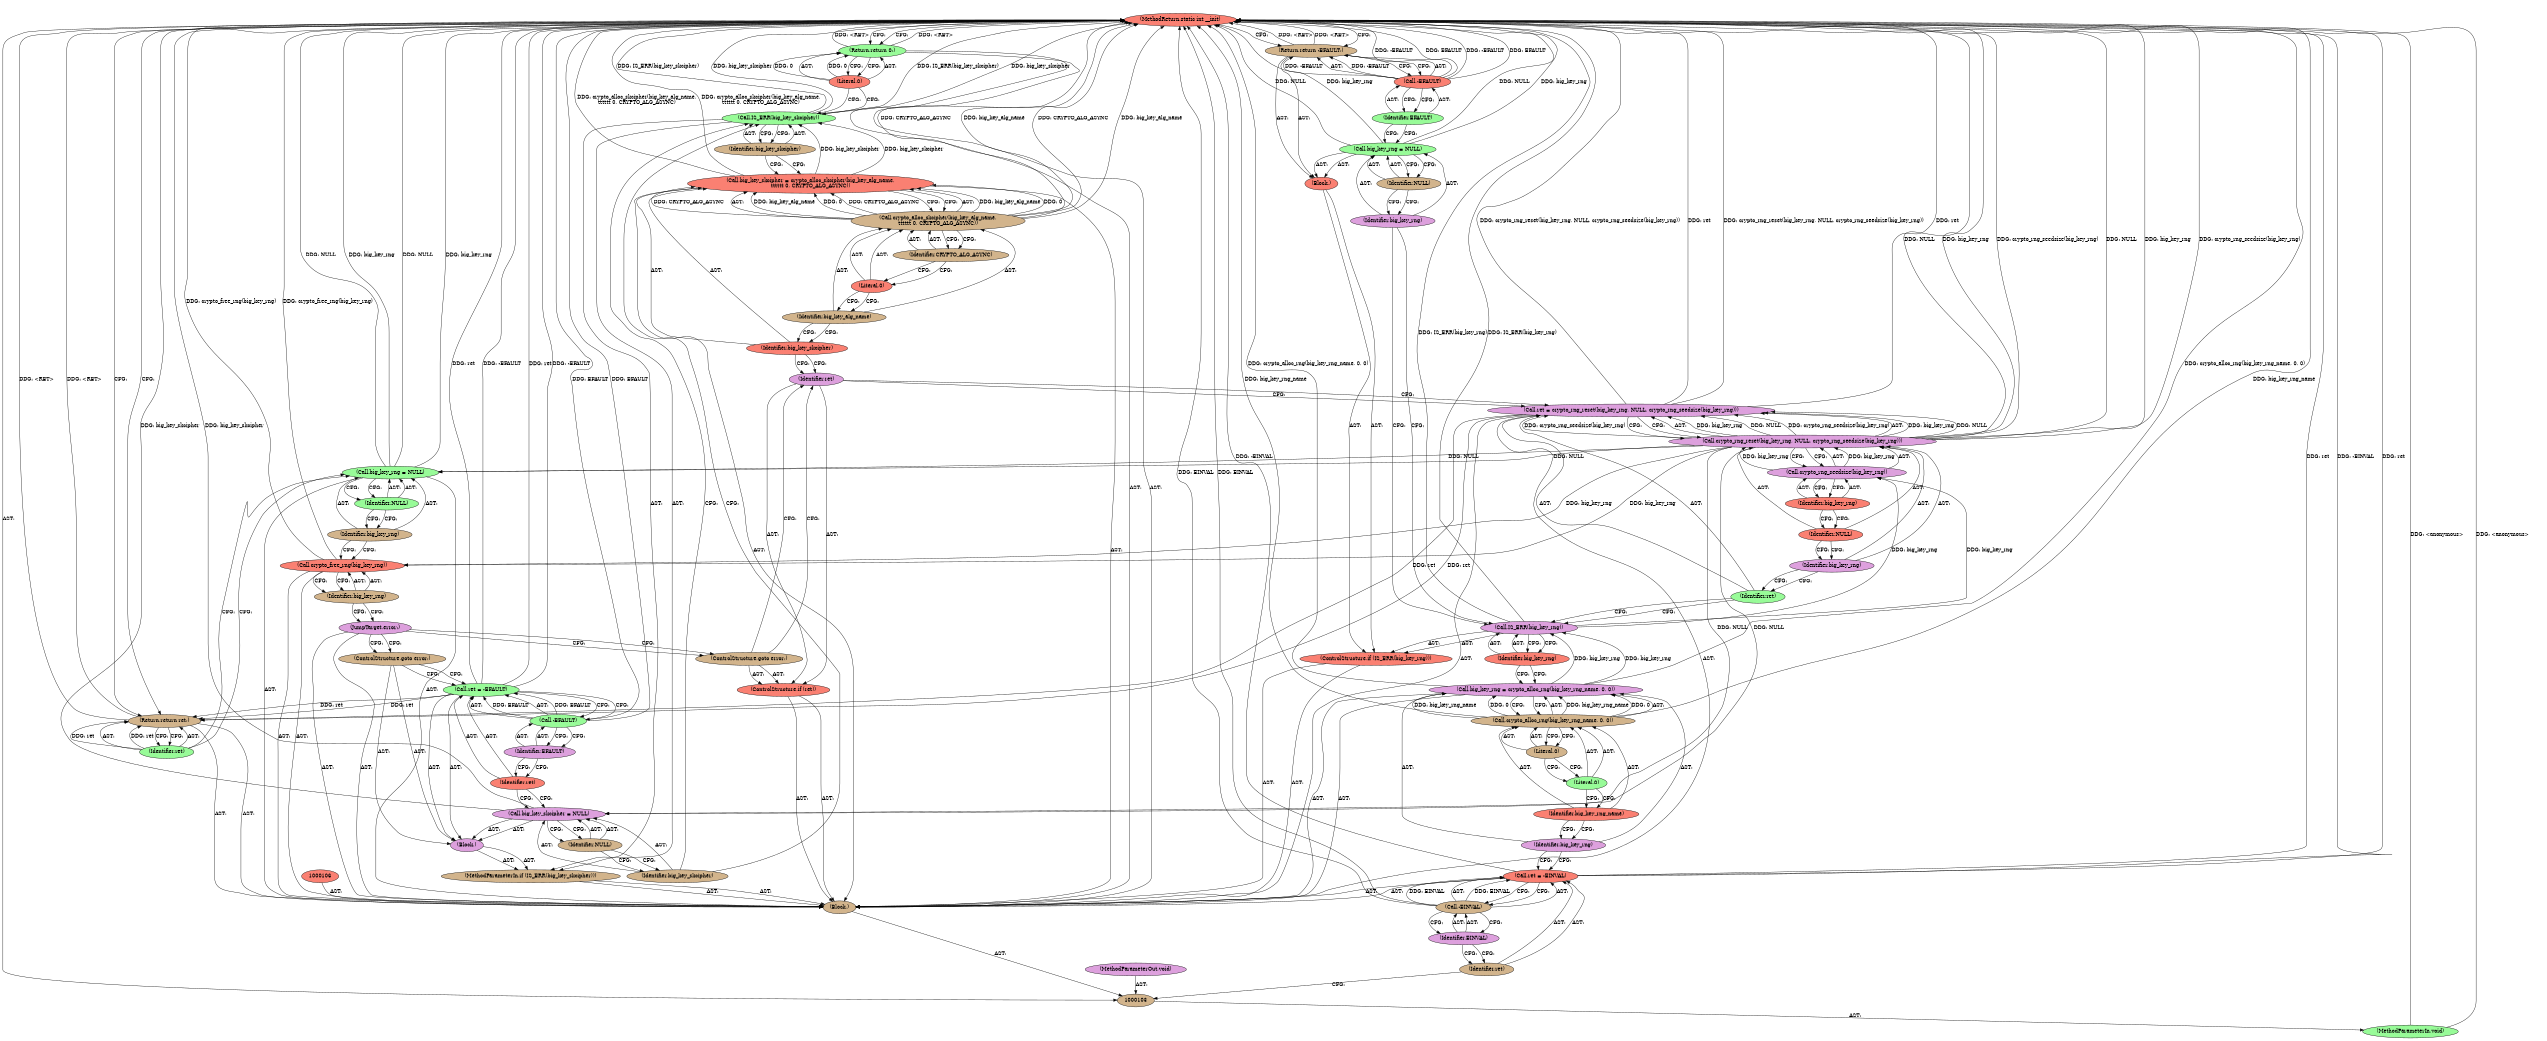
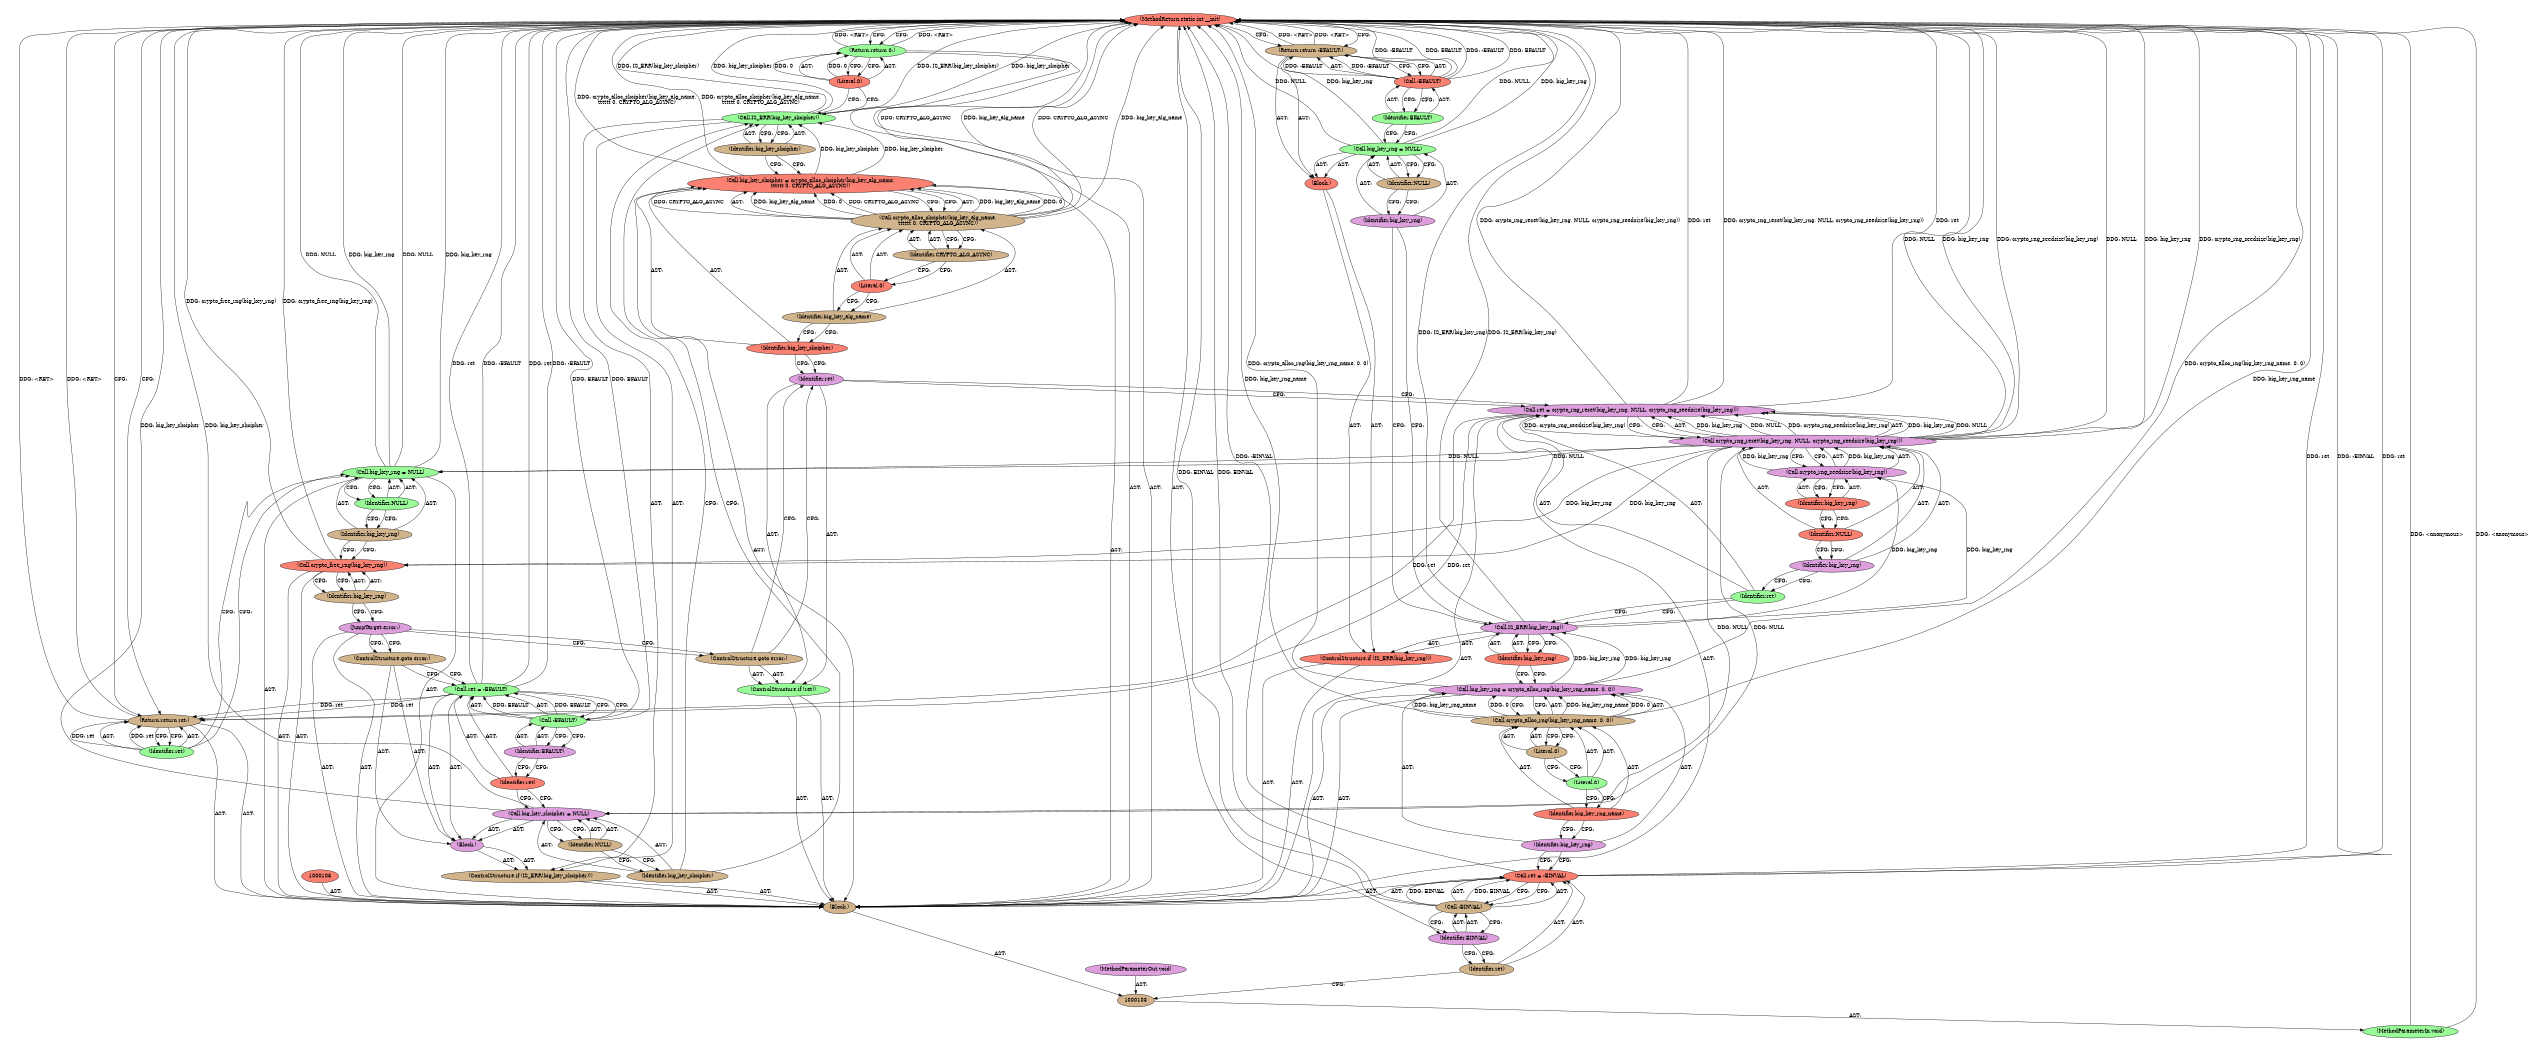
edge "(MethodReturn,static int __init)" -> "1000103": now "(MethodReturn,static int __init)" -> "(Identifier,EINVAL)"
node "(ControlStructure,if (ret))": fillcolor salmon -> palegreen
node "(MethodParameterIn,if (IS_ERR(big_key_skcipher)))": label "(MethodParameterIn,if (IS_ERR(big_key_skcipher)))" -> "(ControlStructure,if (IS_ERR(big_key_skcipher)))"
